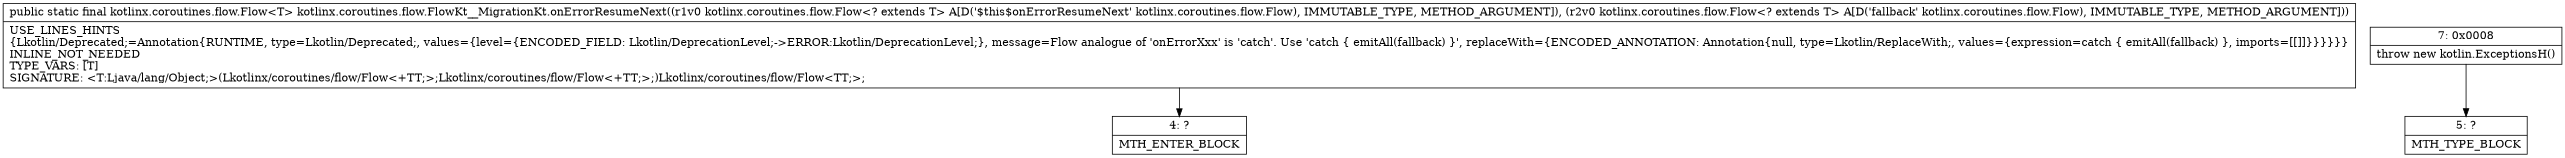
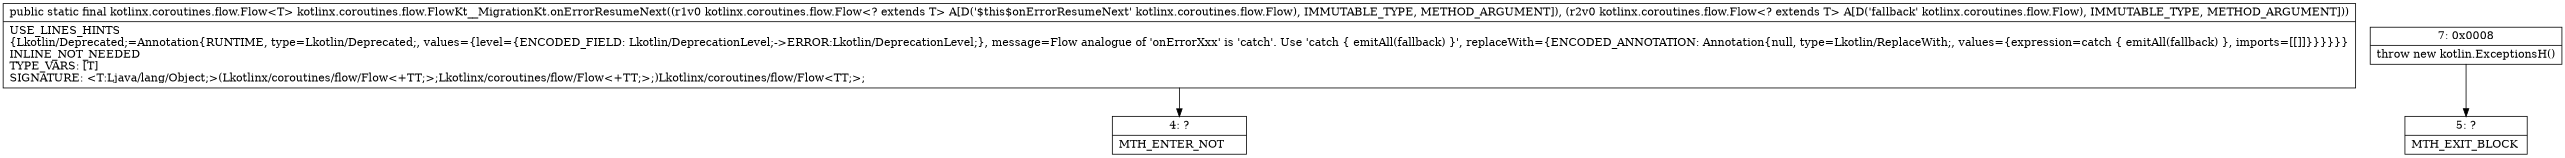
node "4: ?": text "MTH_ENTER_BLOCK" -> "MTH_ENTER_NOT"
node "5: ?": text "MTH_TYPE_BLOCK" -> "MTH_EXIT_BLOCK"
